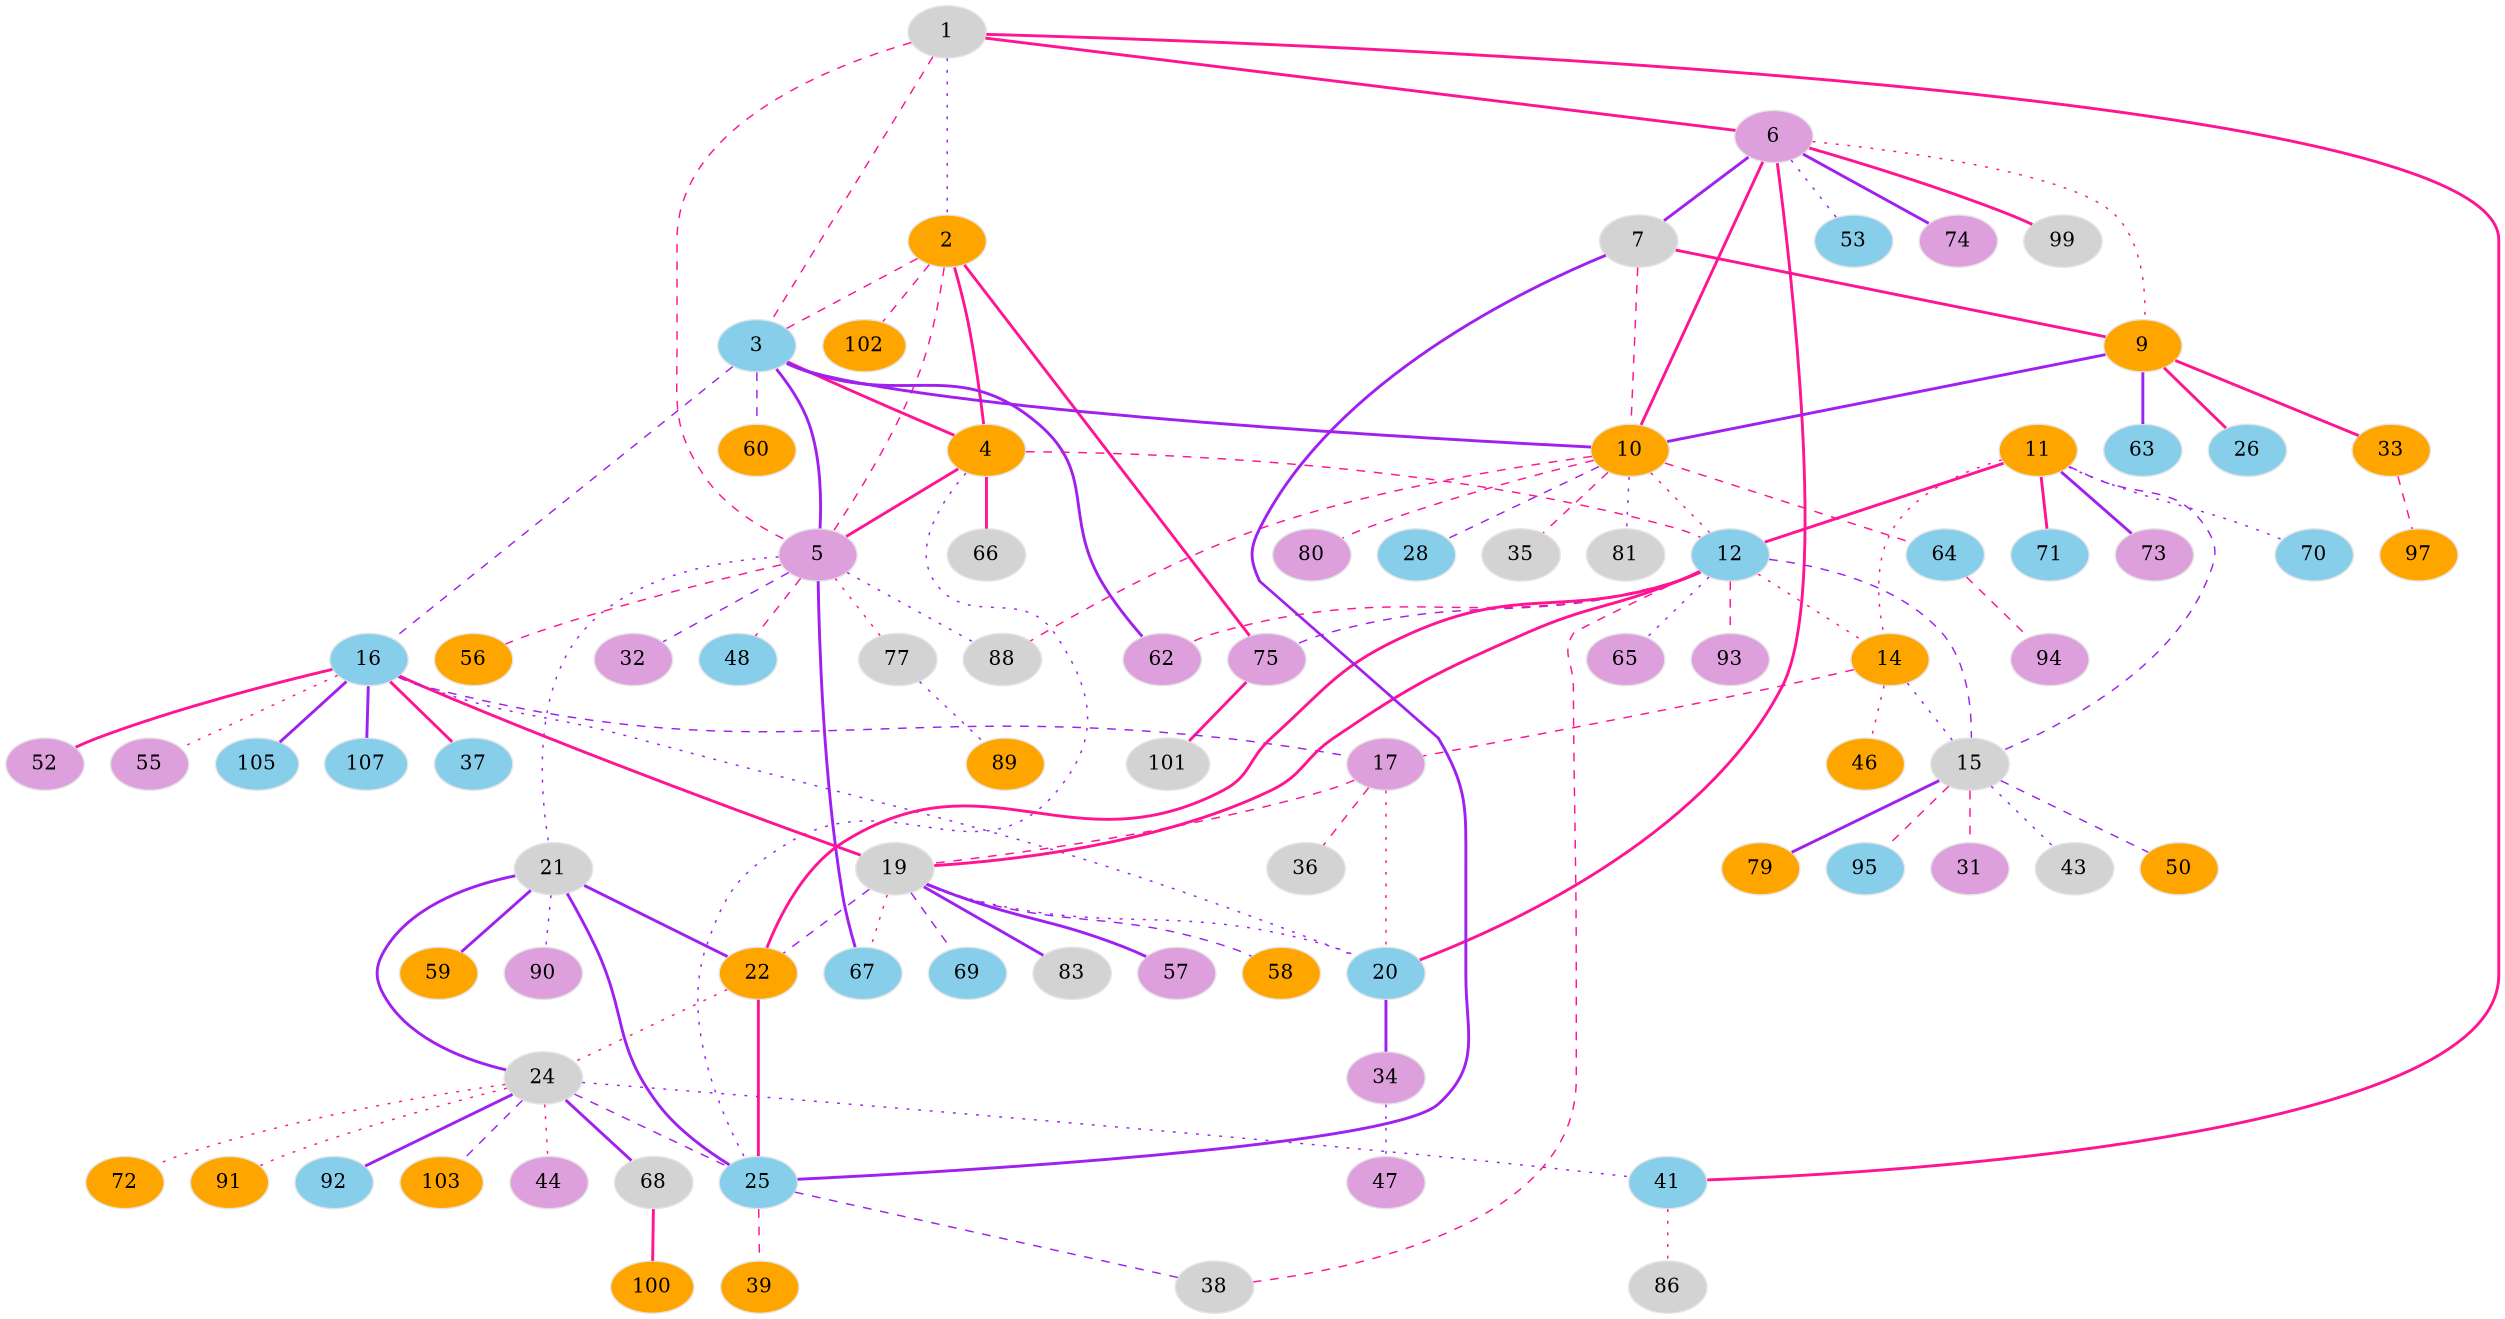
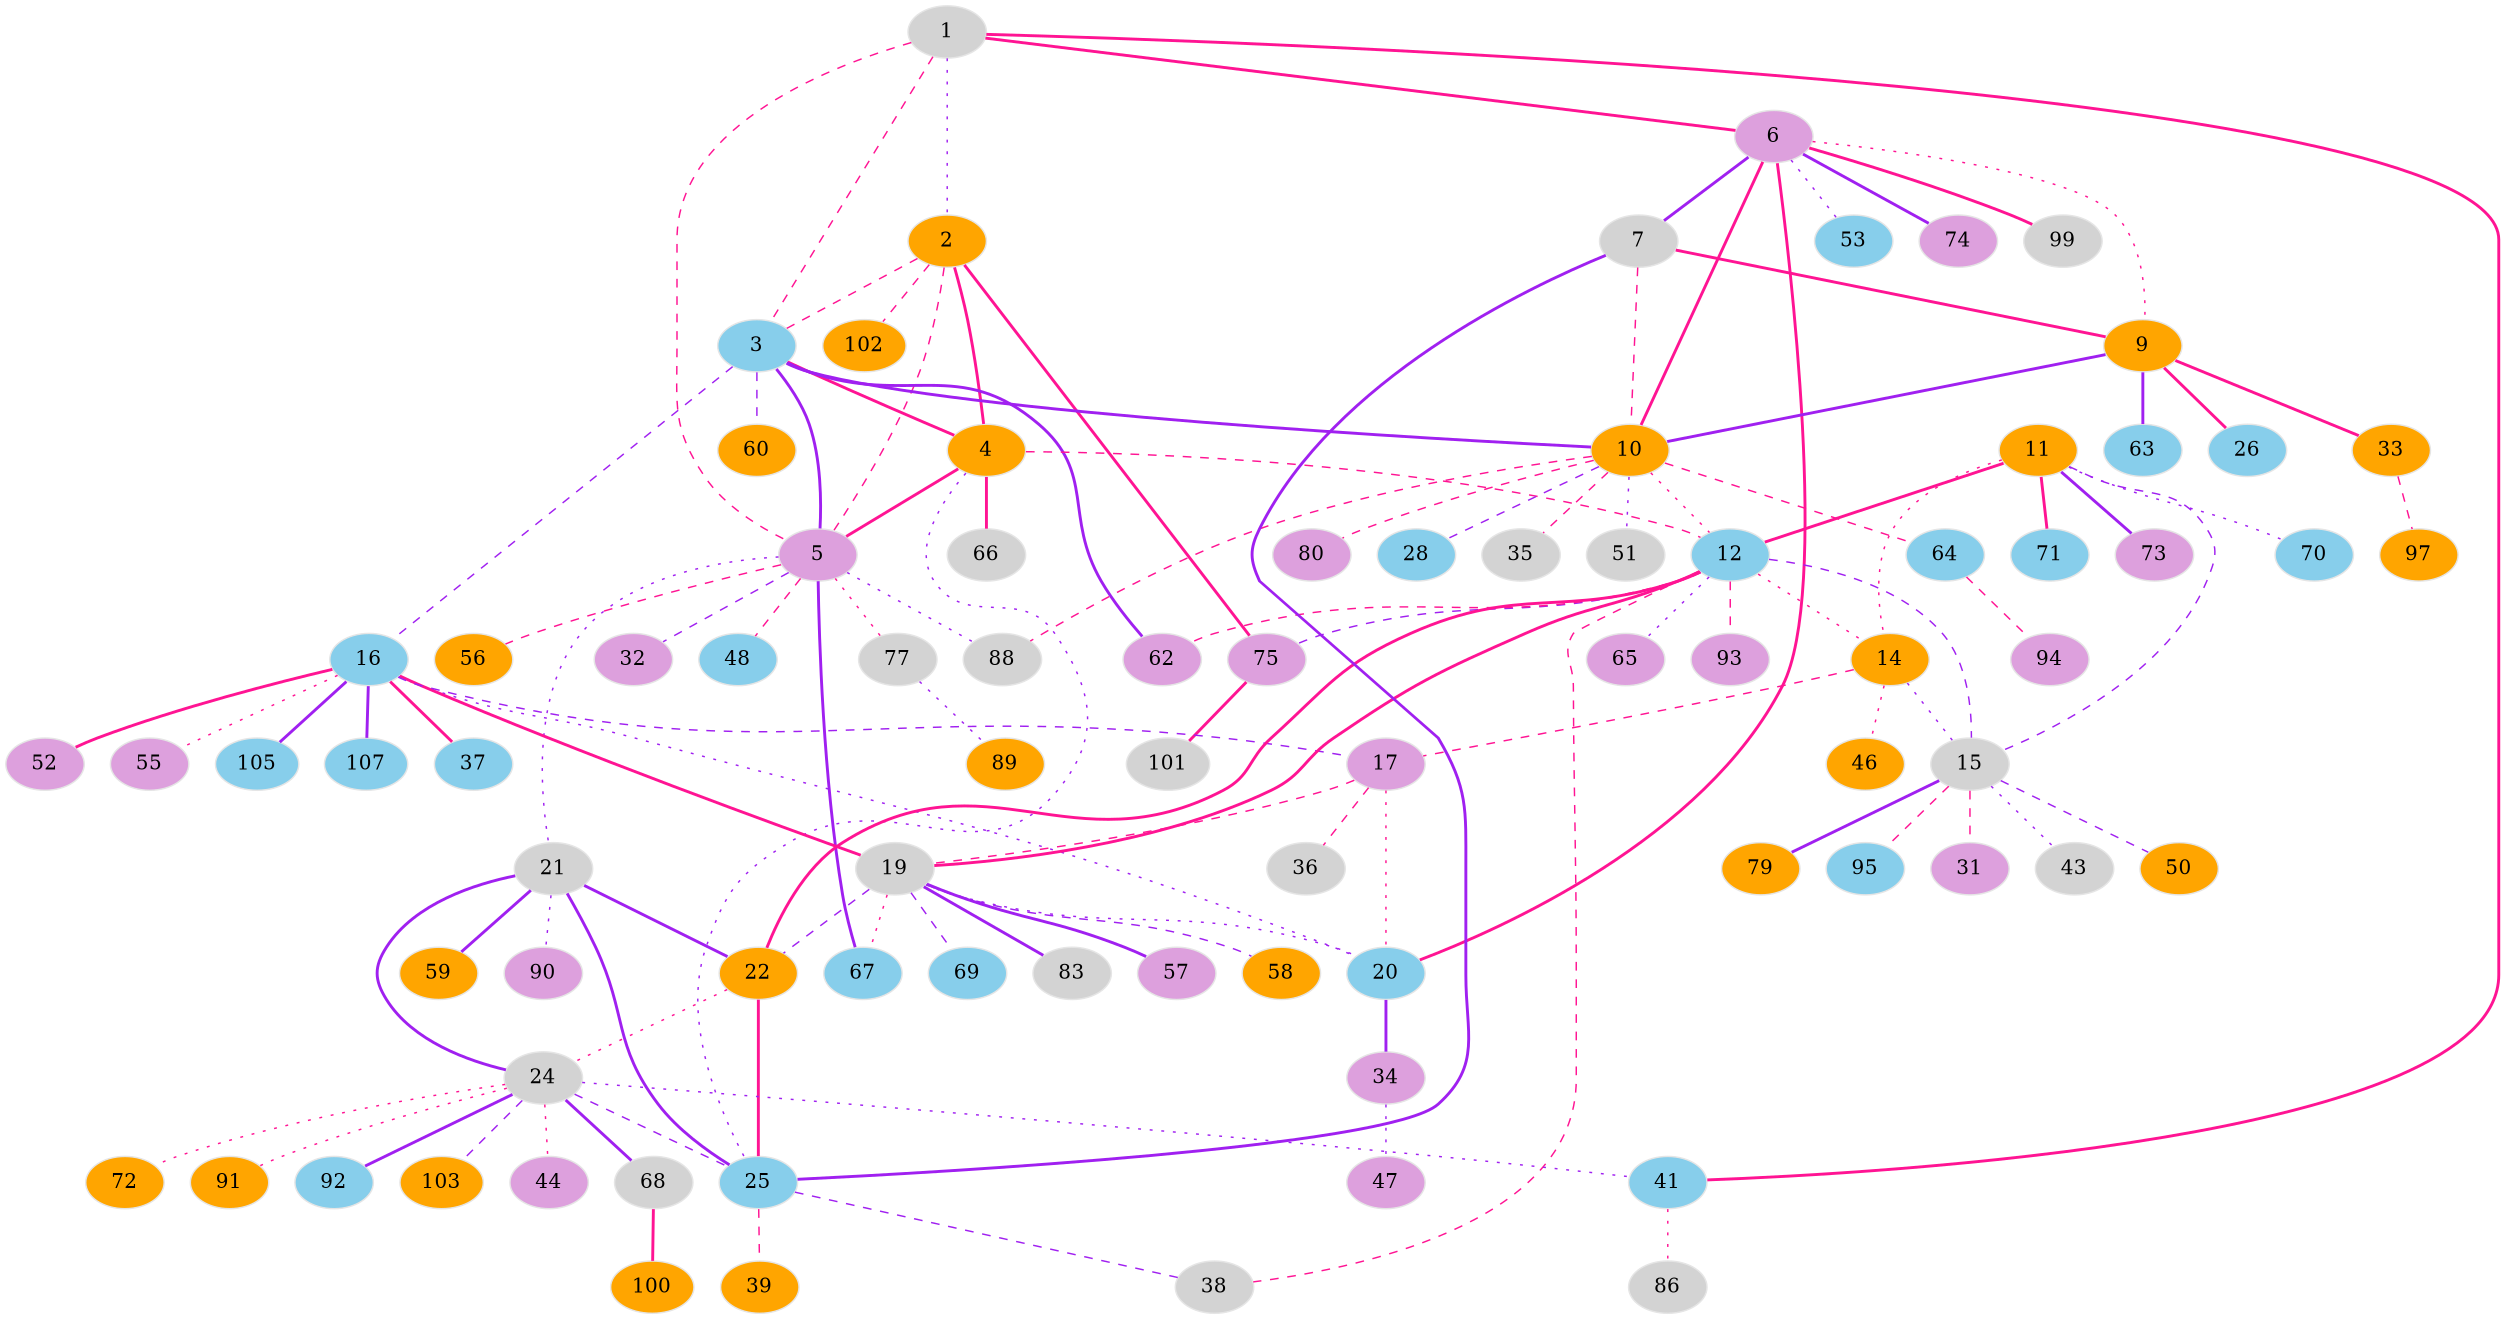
node "81": label "81" -> "51"
